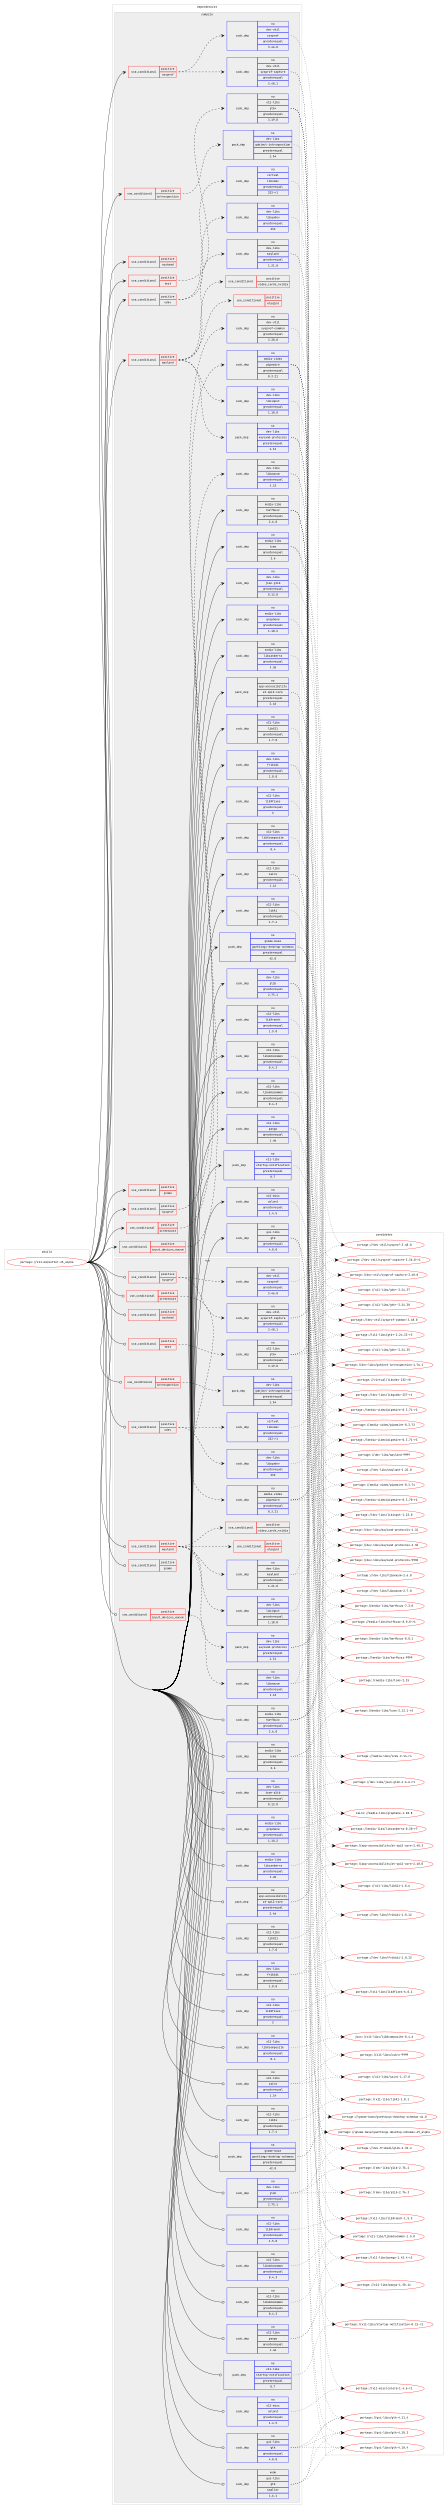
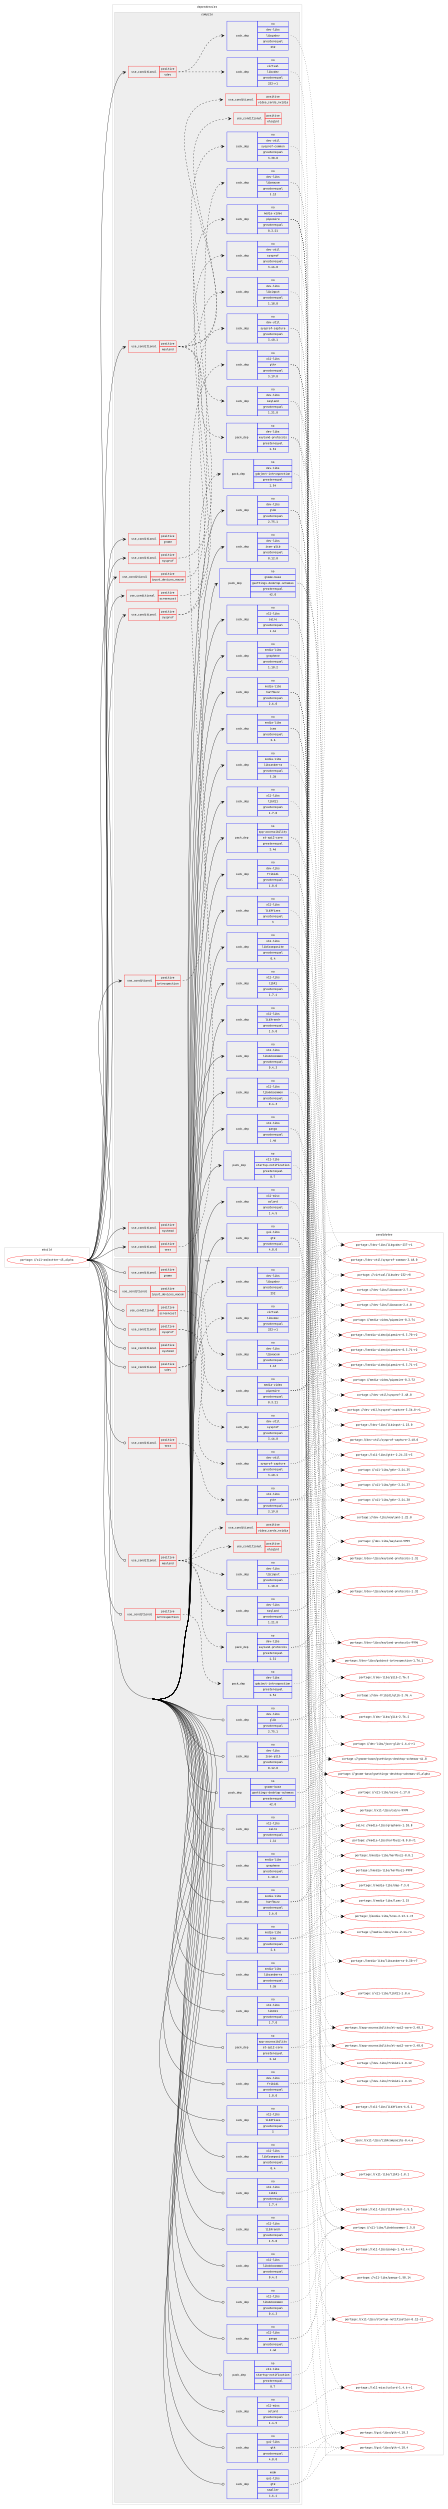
node "portage://media-libs/harfbuzz-7.3.0": label "portage://media-libs/harfbuzz-7.3.0" -> "portage://media-libs/dep-7.3.0"
node "portage://gui-libs/gtk-4.11.4": removed
